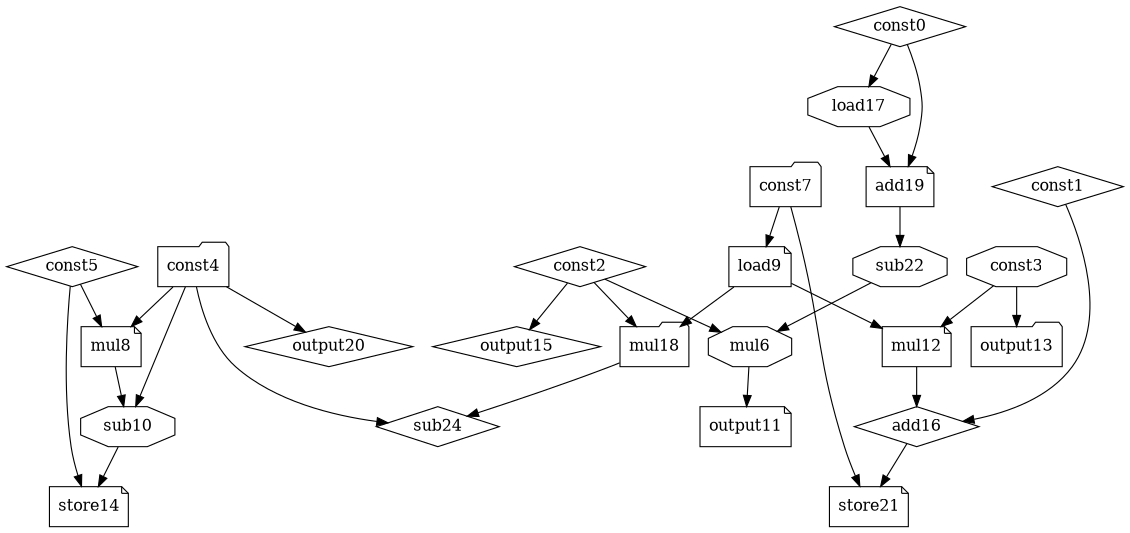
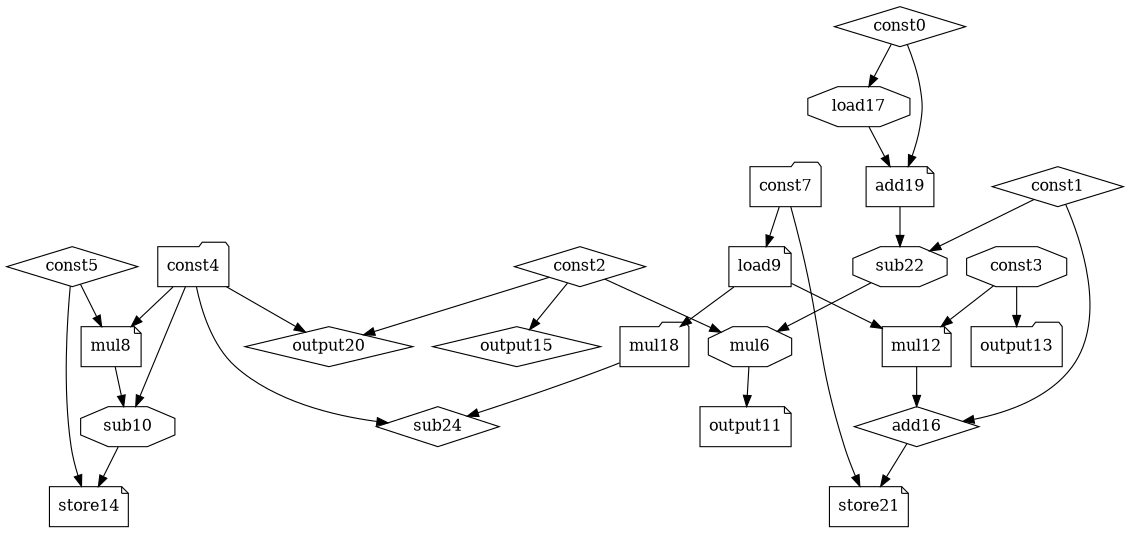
edge "const1" -> "sub22": added
edge "const2" -> "mul18": now "const2" -> "output20"
